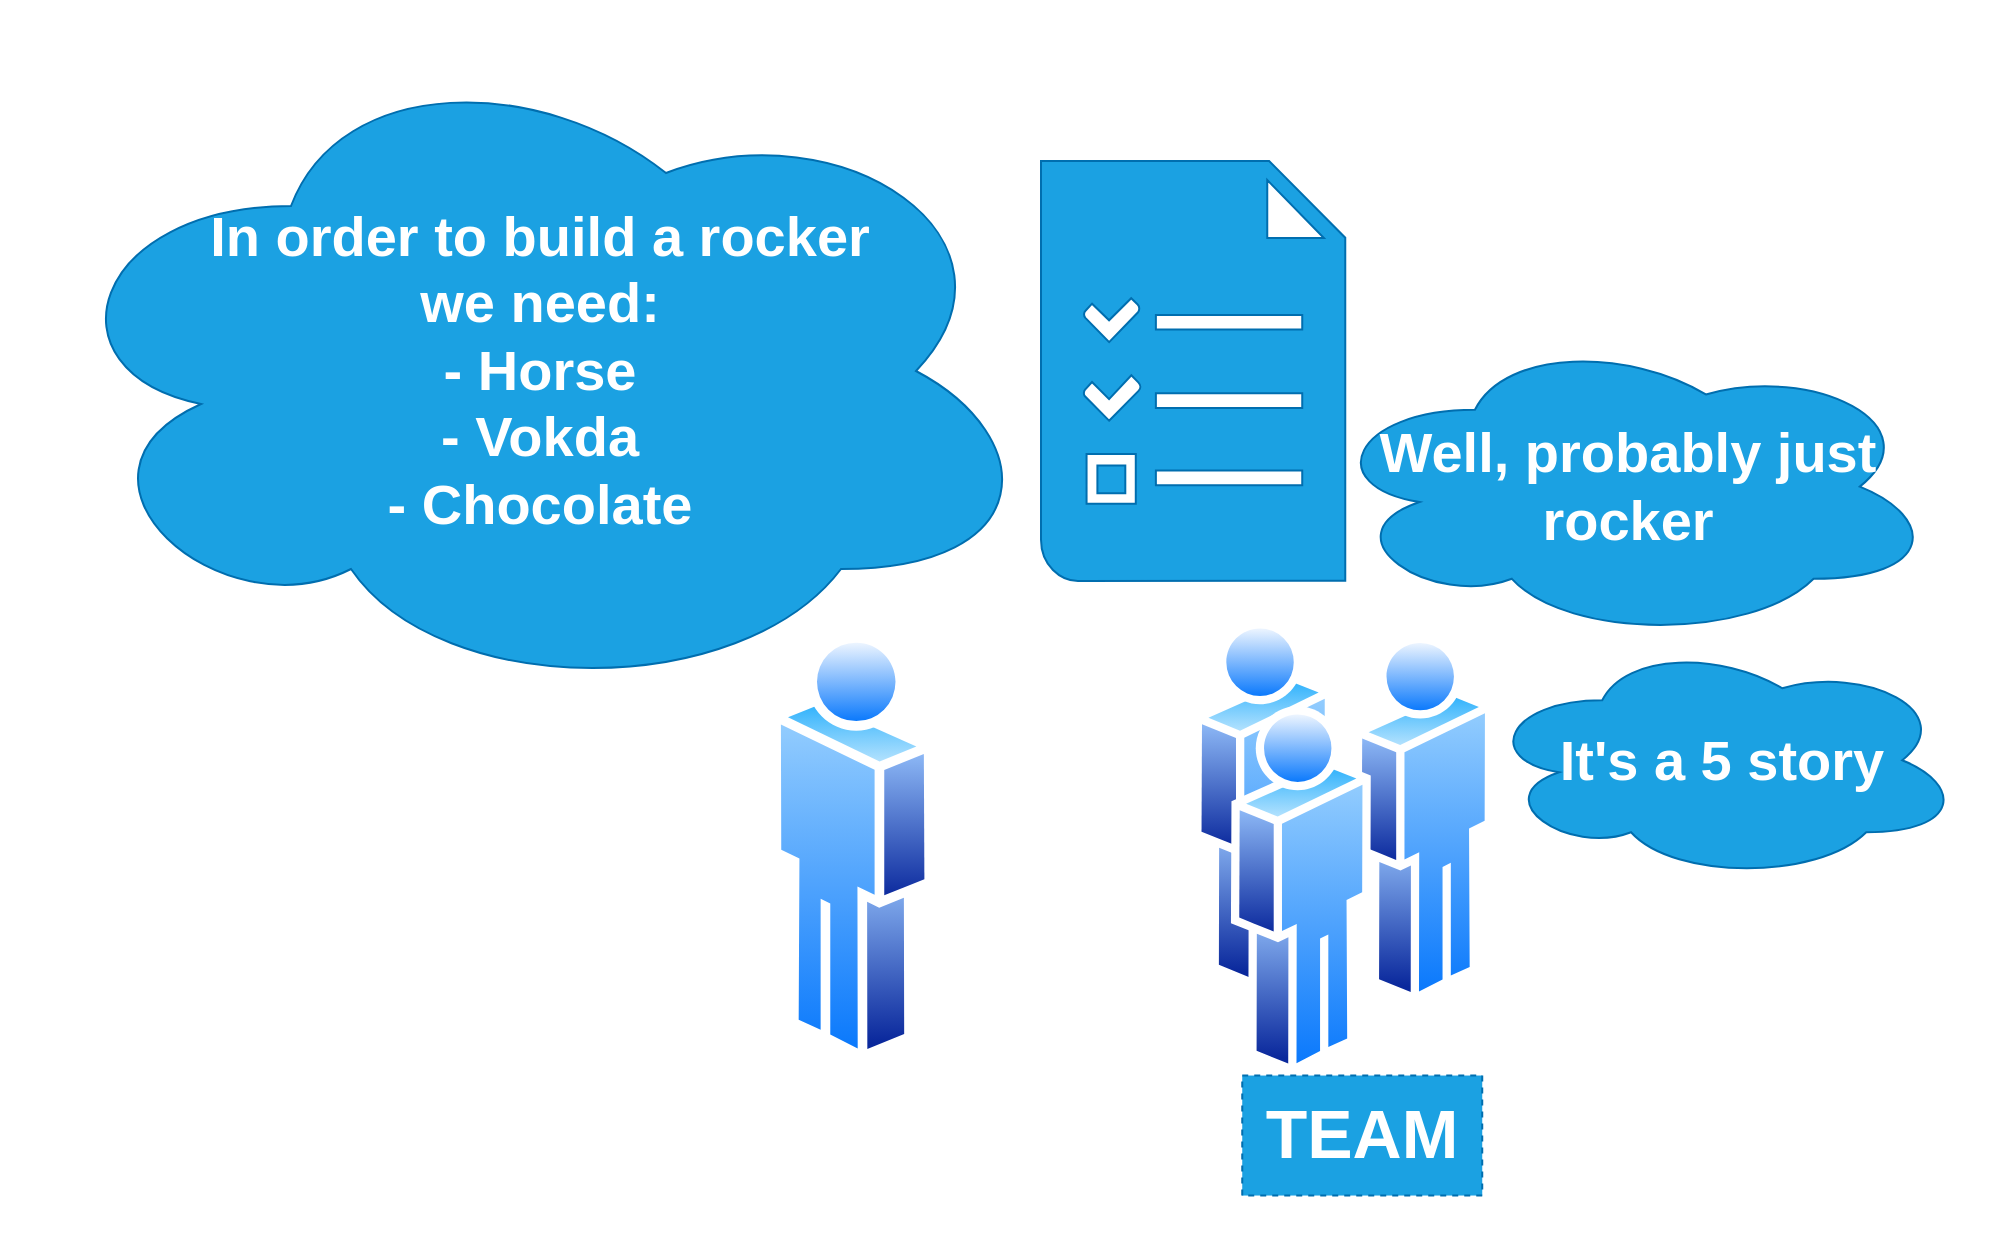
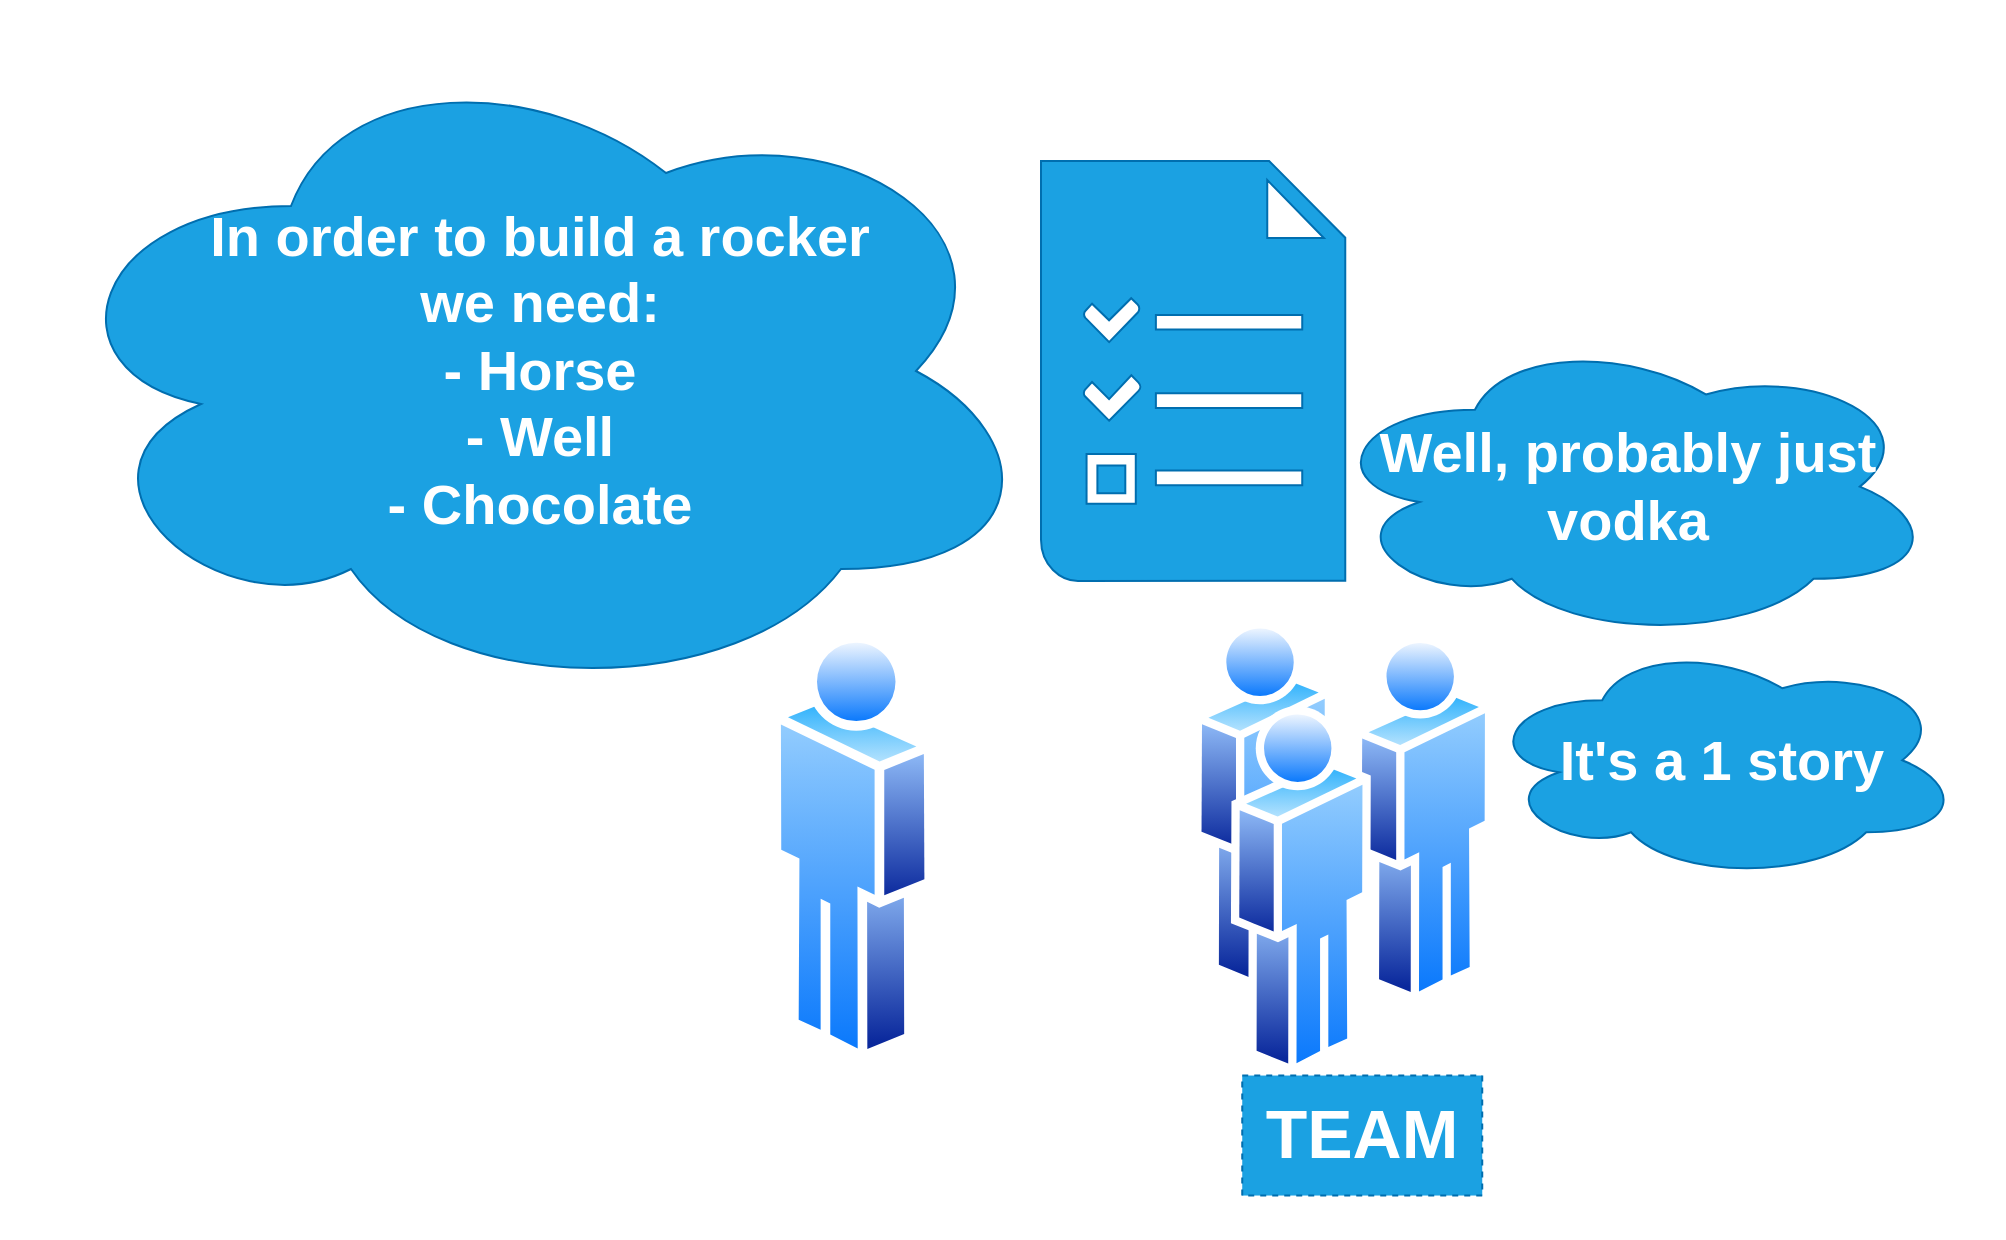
node "In order to build a rocker we need: - Horse - Vokda - Chocolate": label "In order to build a rocker we need: - Horse - Vokda - Chocolate" -> "In order to build a rocker we need: - Horse - Well - Chocolate"
node "Well, probably just rocker": label "Well, probably just rocker" -> "Well, probably just vodka"
node "It's a 5 story": label "It's a 5 story" -> "It's a 1 story"
